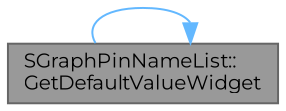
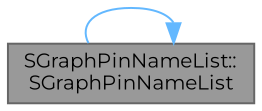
node "SGraphPinNameList:: GetDefaultValueWidget": label "SGraphPinNameList:: GetDefaultValueWidget" -> "SGraphPinNameList:: SGraphPinNameList"
